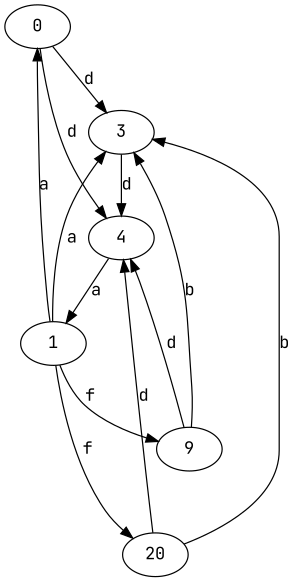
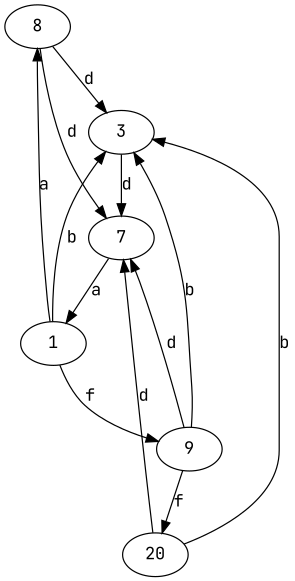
node "0": label "0" -> "8"
edge "1" -> "3": label "a" -> "b"
node "4": label "4" -> "7"
edge "1" -> "20": now "9" -> "20"
